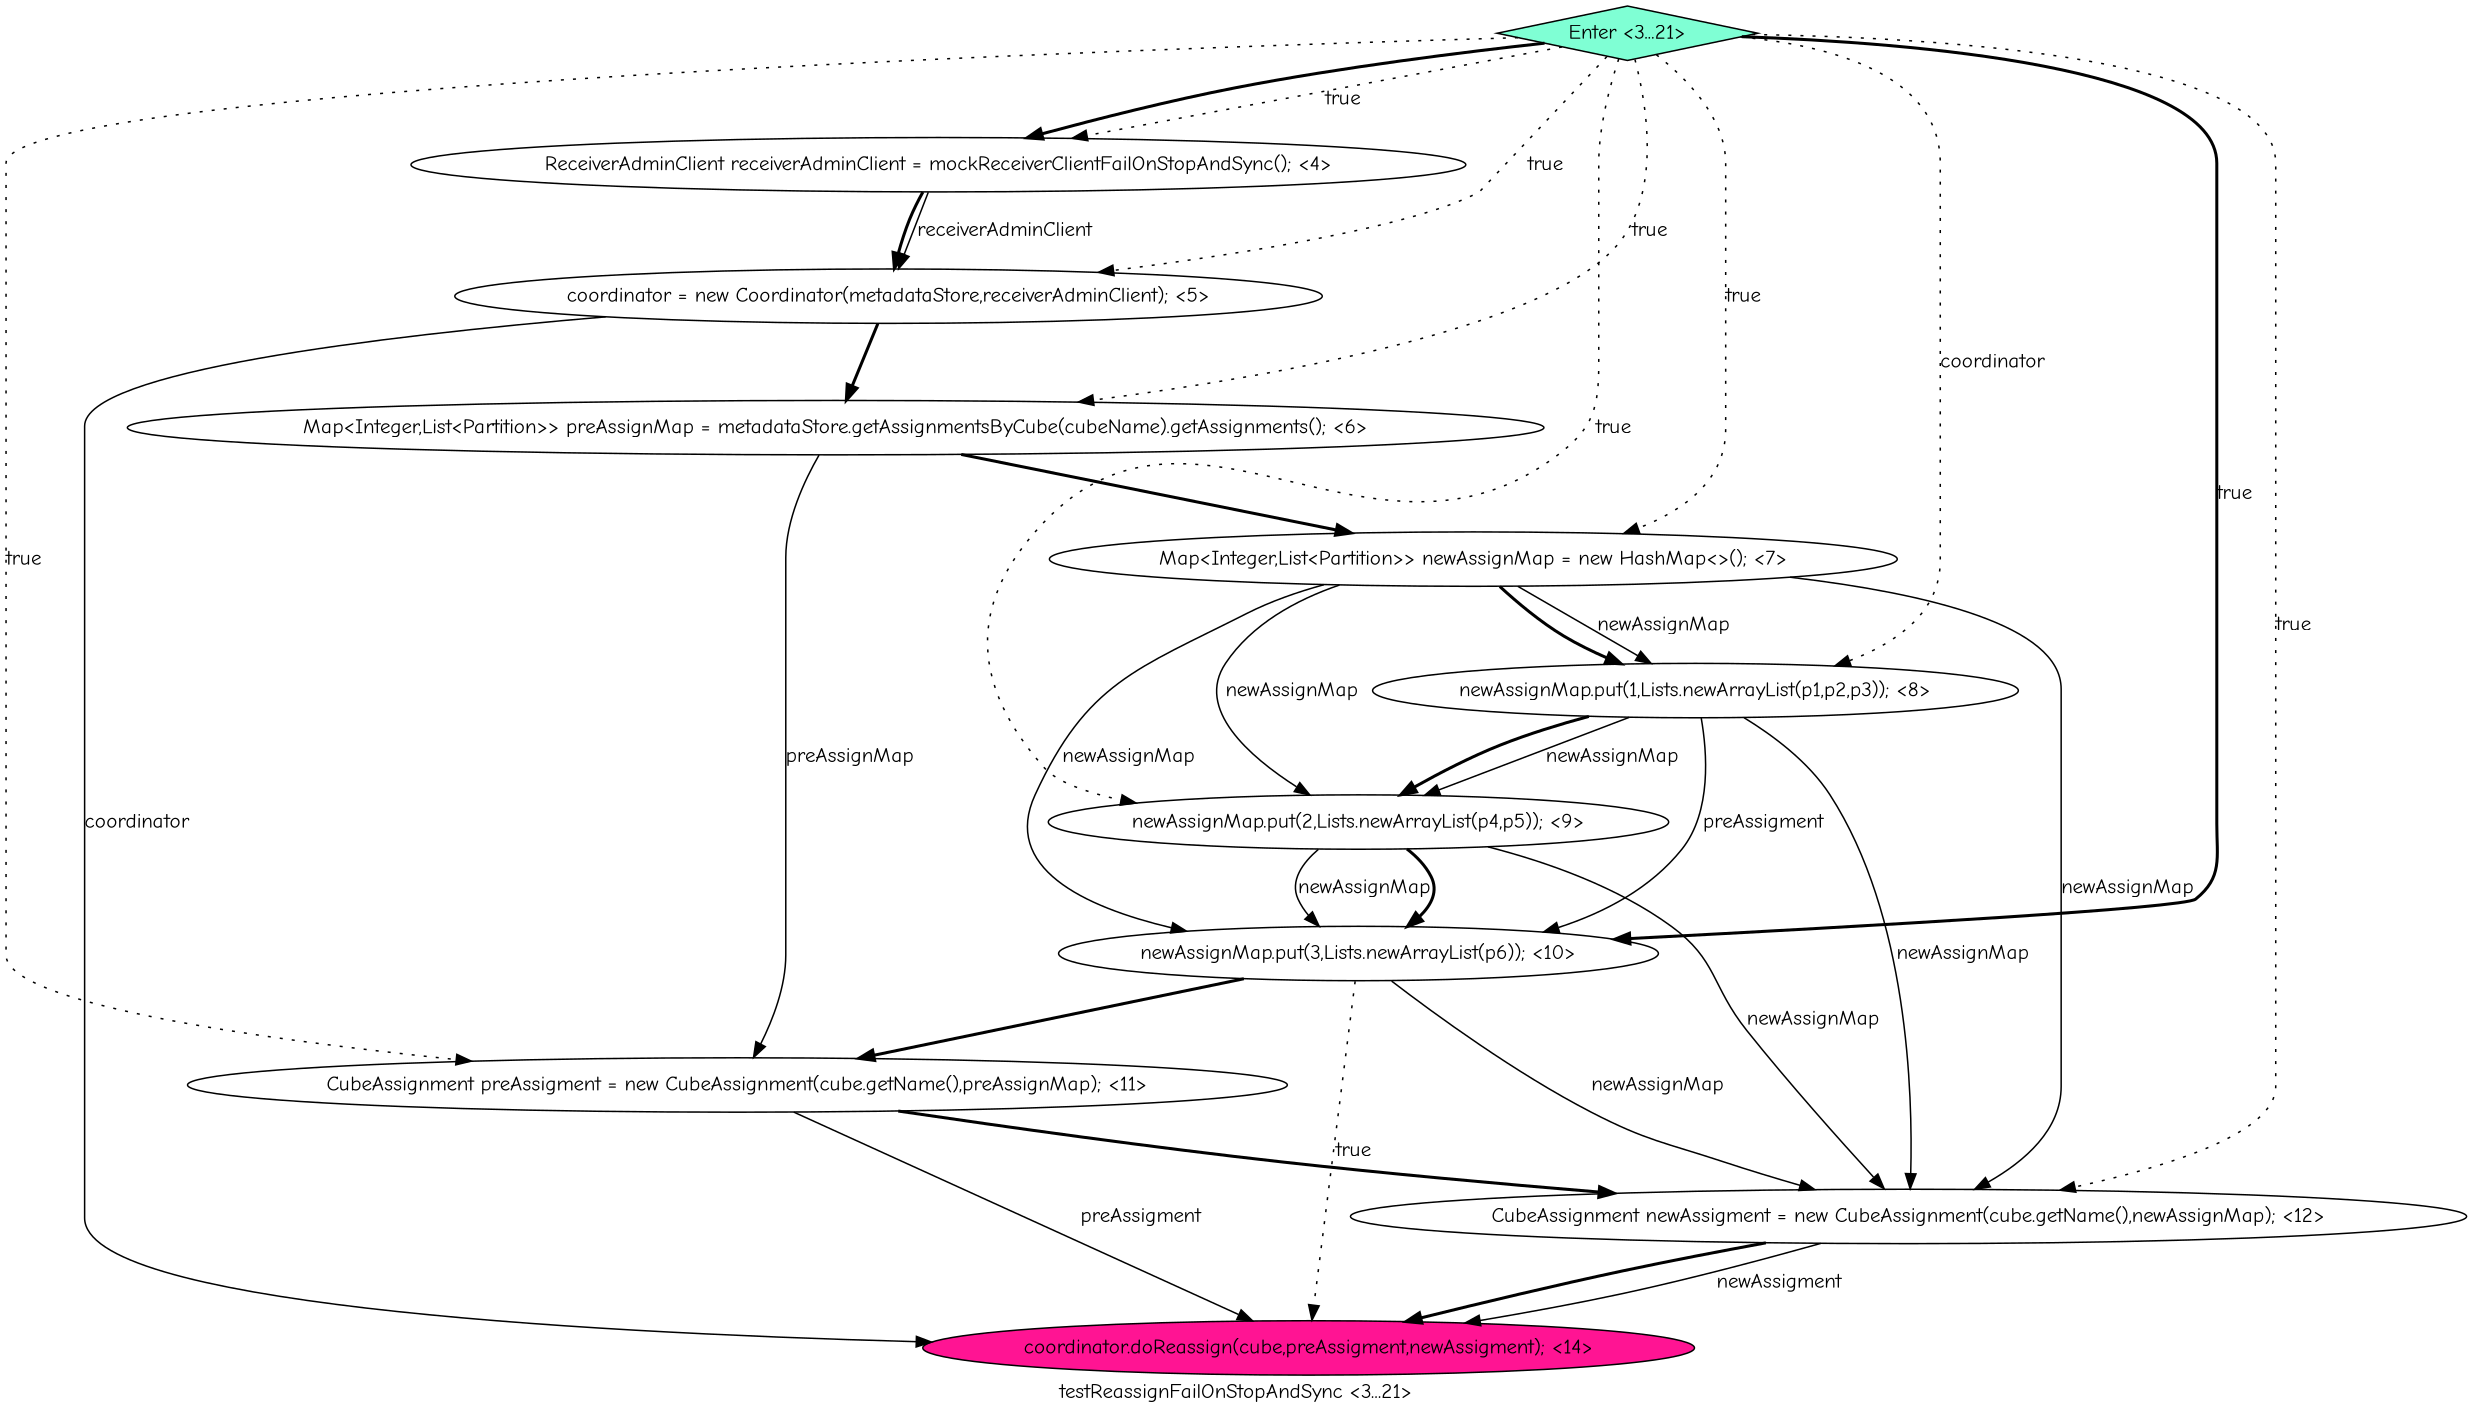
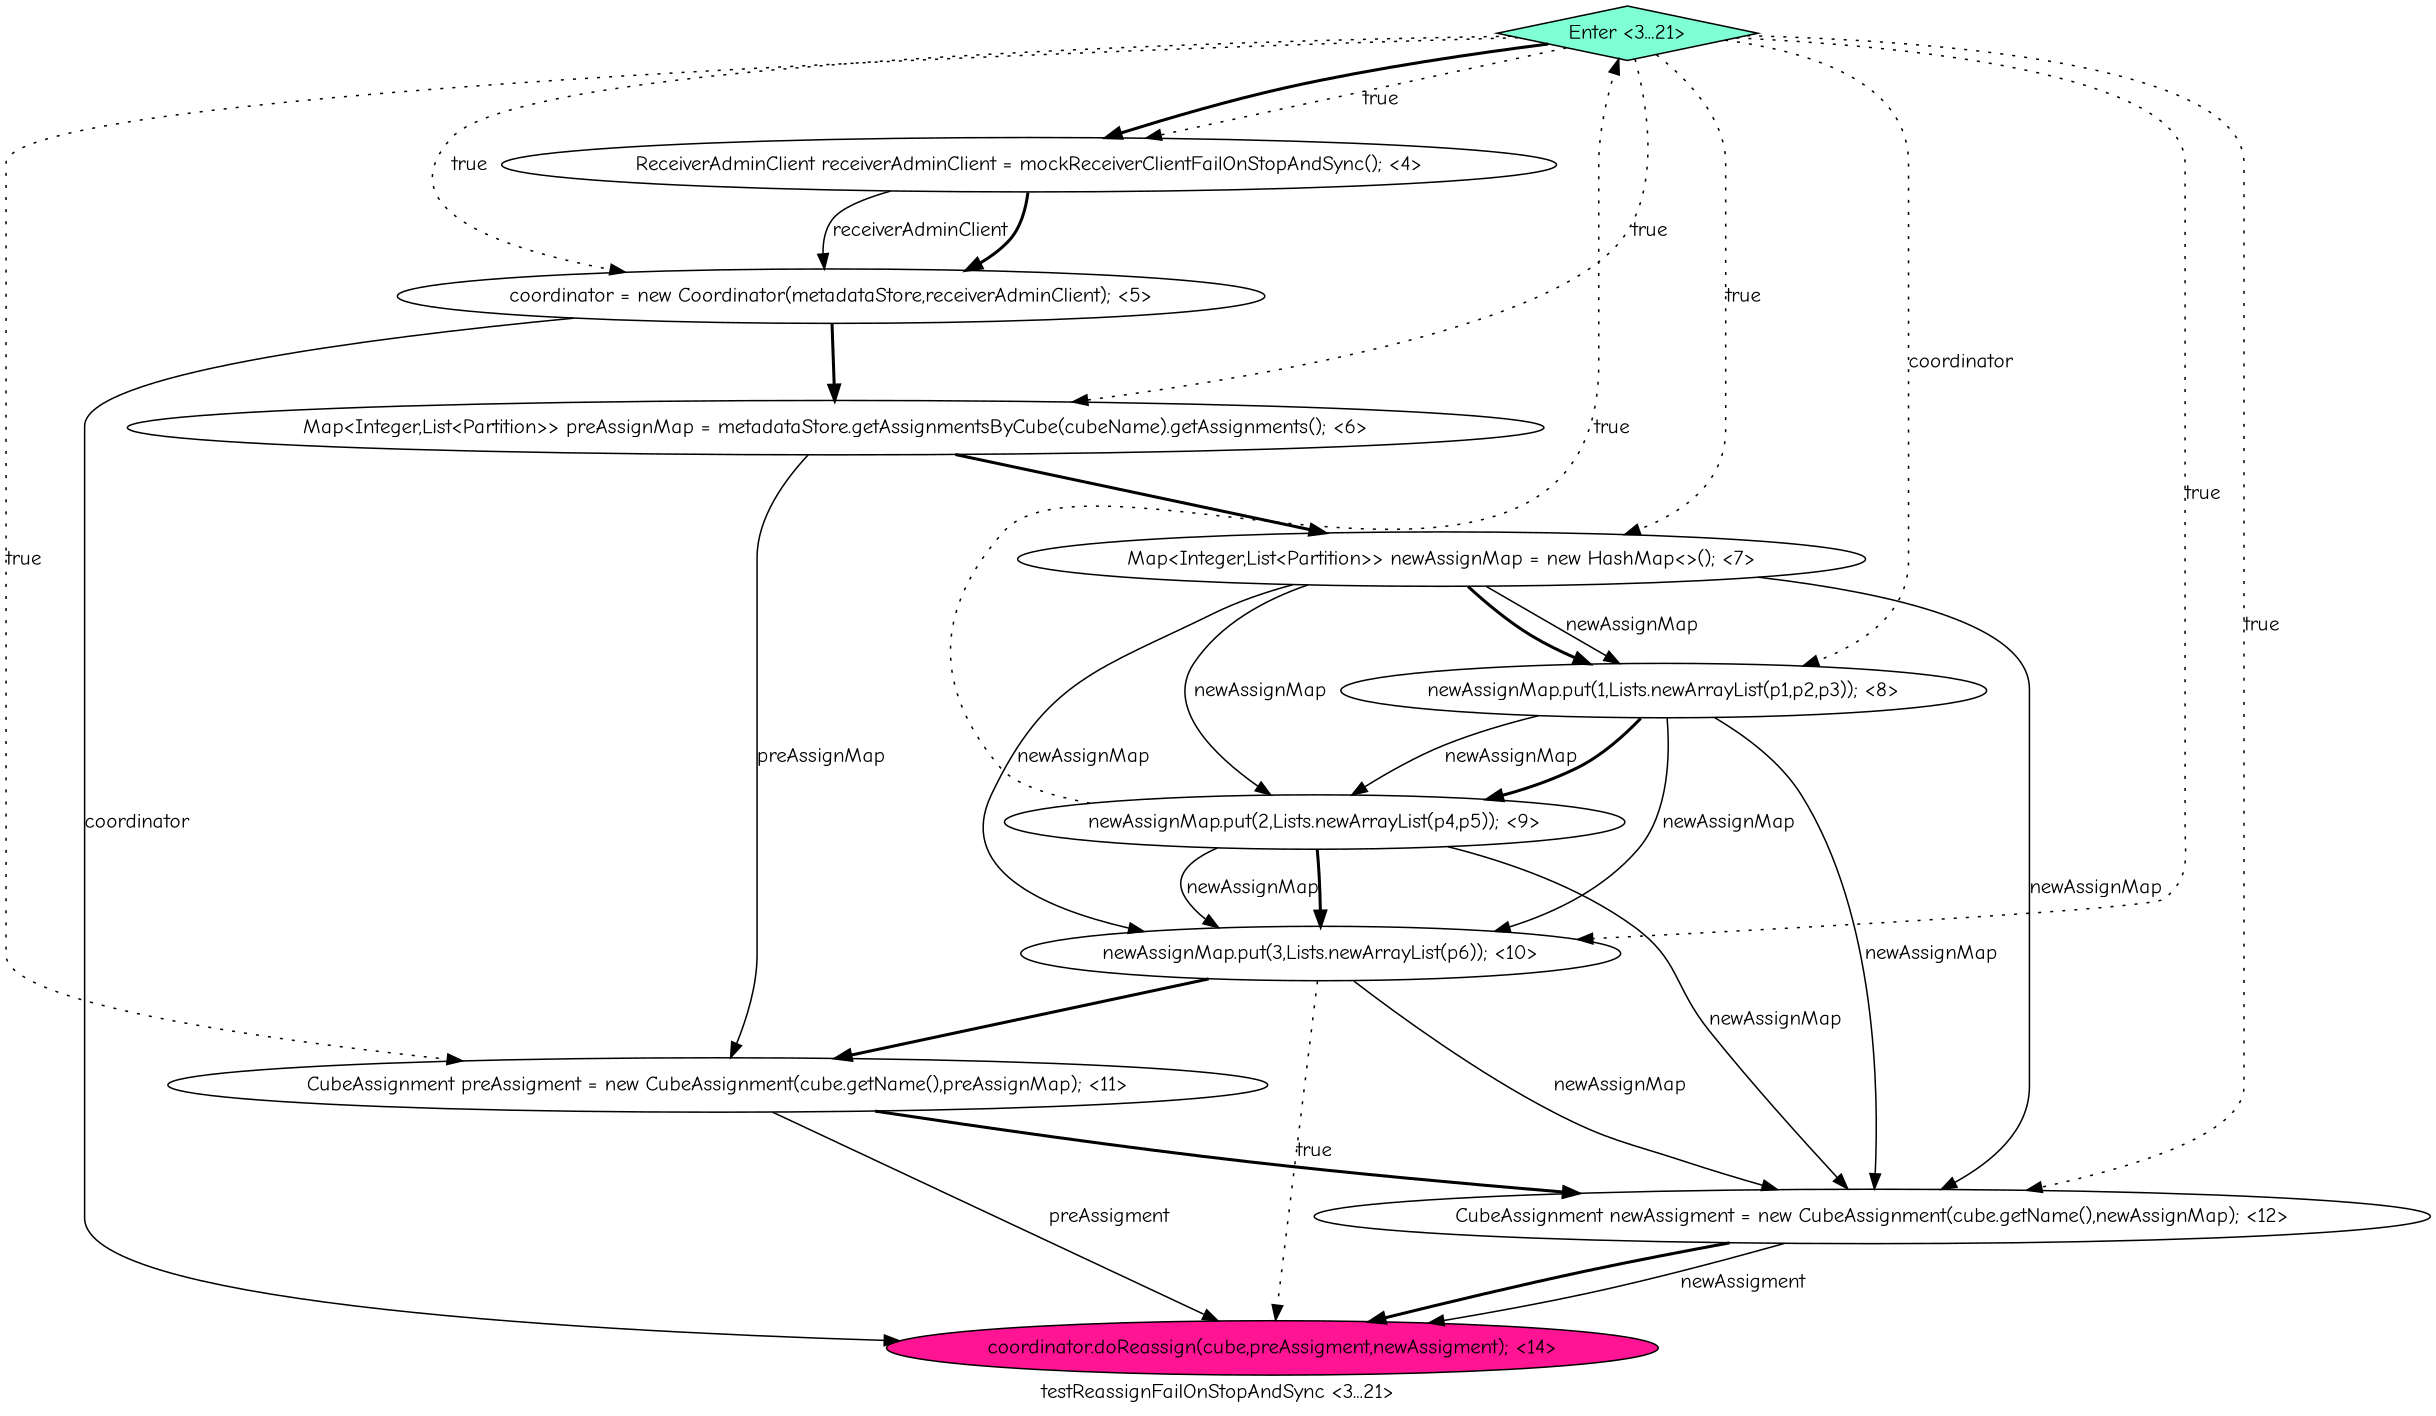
edge "Enter <3...21>" -> "newAssignMap.put(2,Lists.newArrayList(p4,p5)); <9>": reversed
edge "Enter <3...21>" -> "newAssignMap.put(3,Lists.newArrayList(p6)); <10>": style bold -> dotted
edge "newAssignMap.put(1,Lists.newArrayList(p1,p2,p3)); <8>" -> "newAssignMap.put(3,Lists.newArrayList(p6)); <10>": label "preAssigment" -> "newAssignMap"
